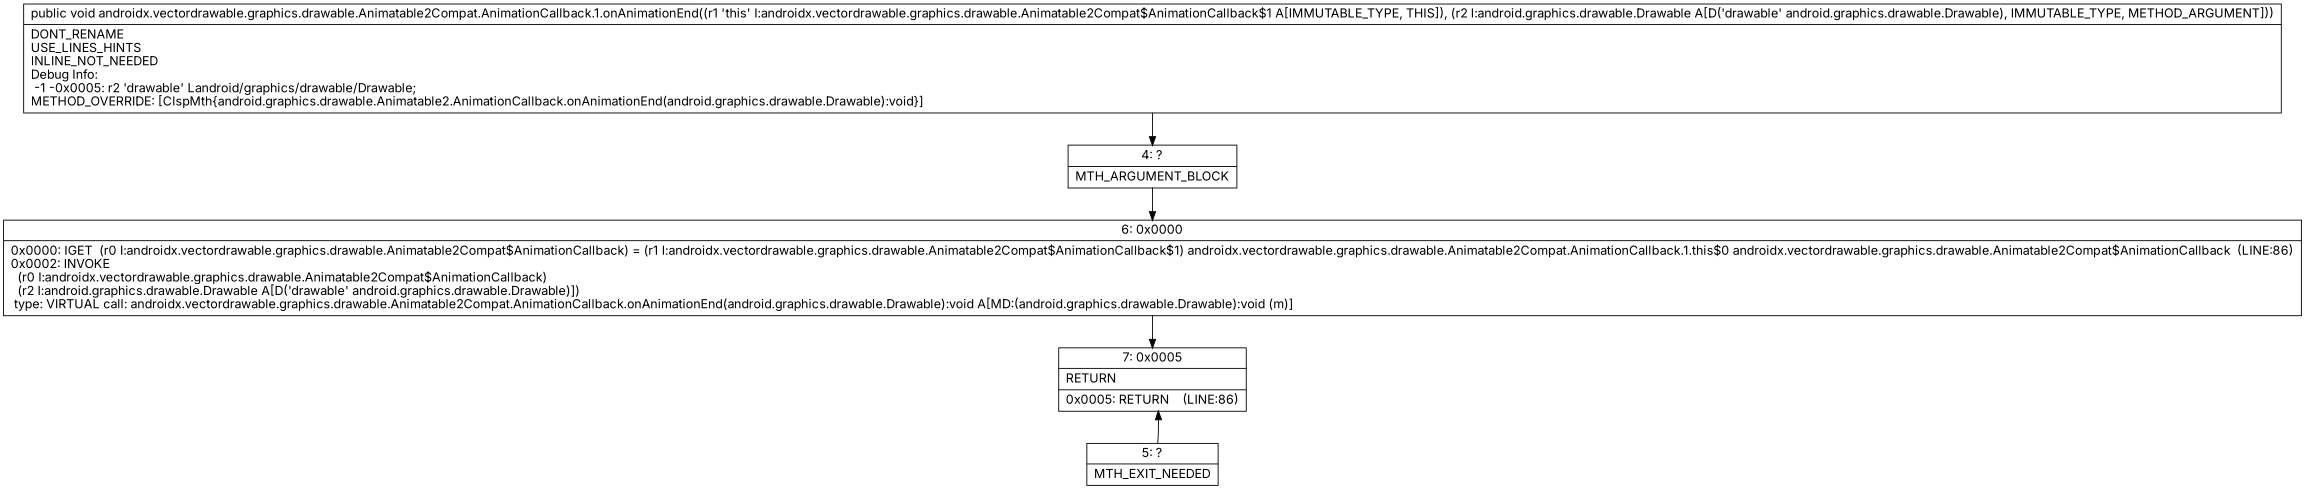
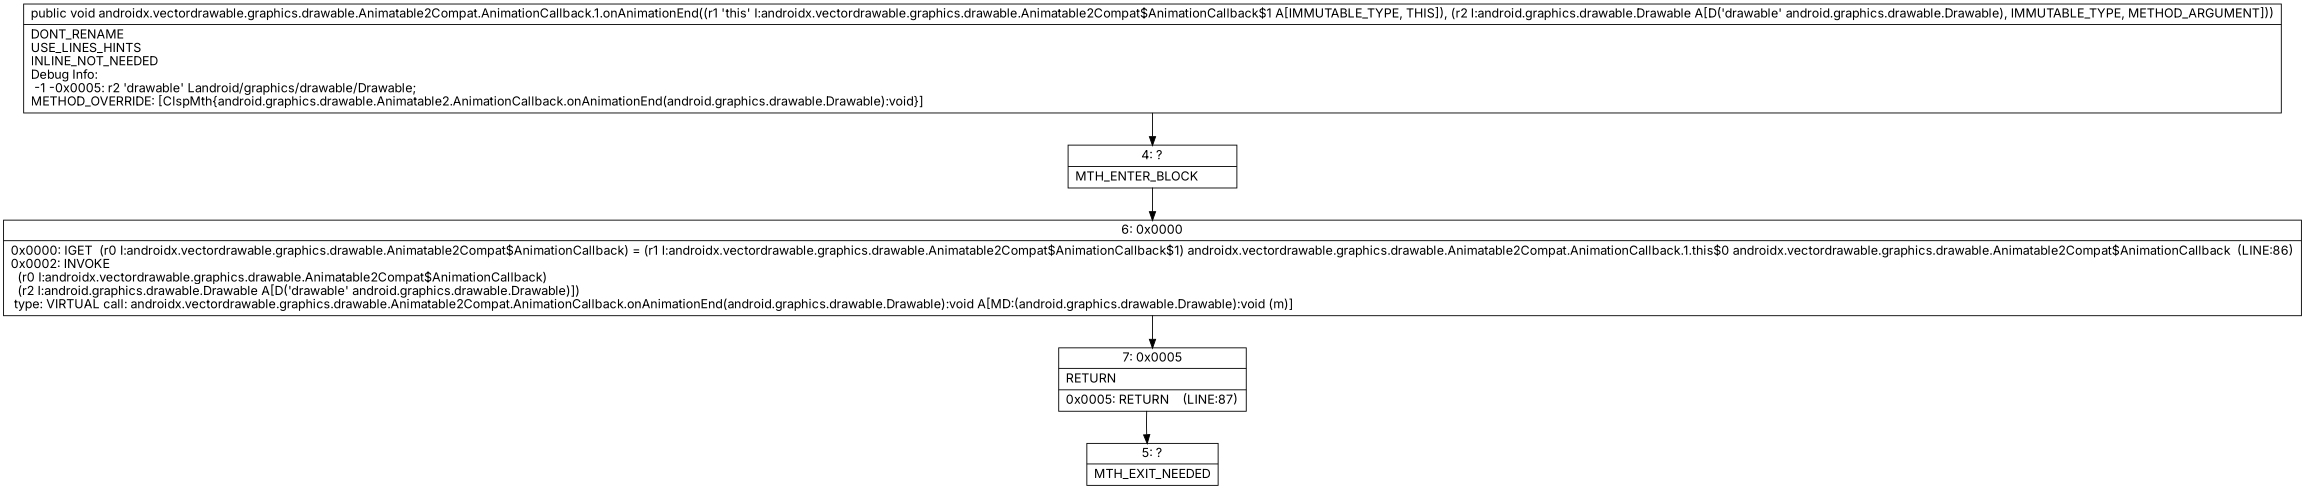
node "4: ?": text "MTH_ARGUMENT_BLOCK" -> "MTH_ENTER_BLOCK"
node "7: 0x0005": text "0x0005: RETURN    (LINE:86)" -> "0x0005: RETURN    (LINE:87)"
edge "5: ?" -> "7: 0x0005": reversed
